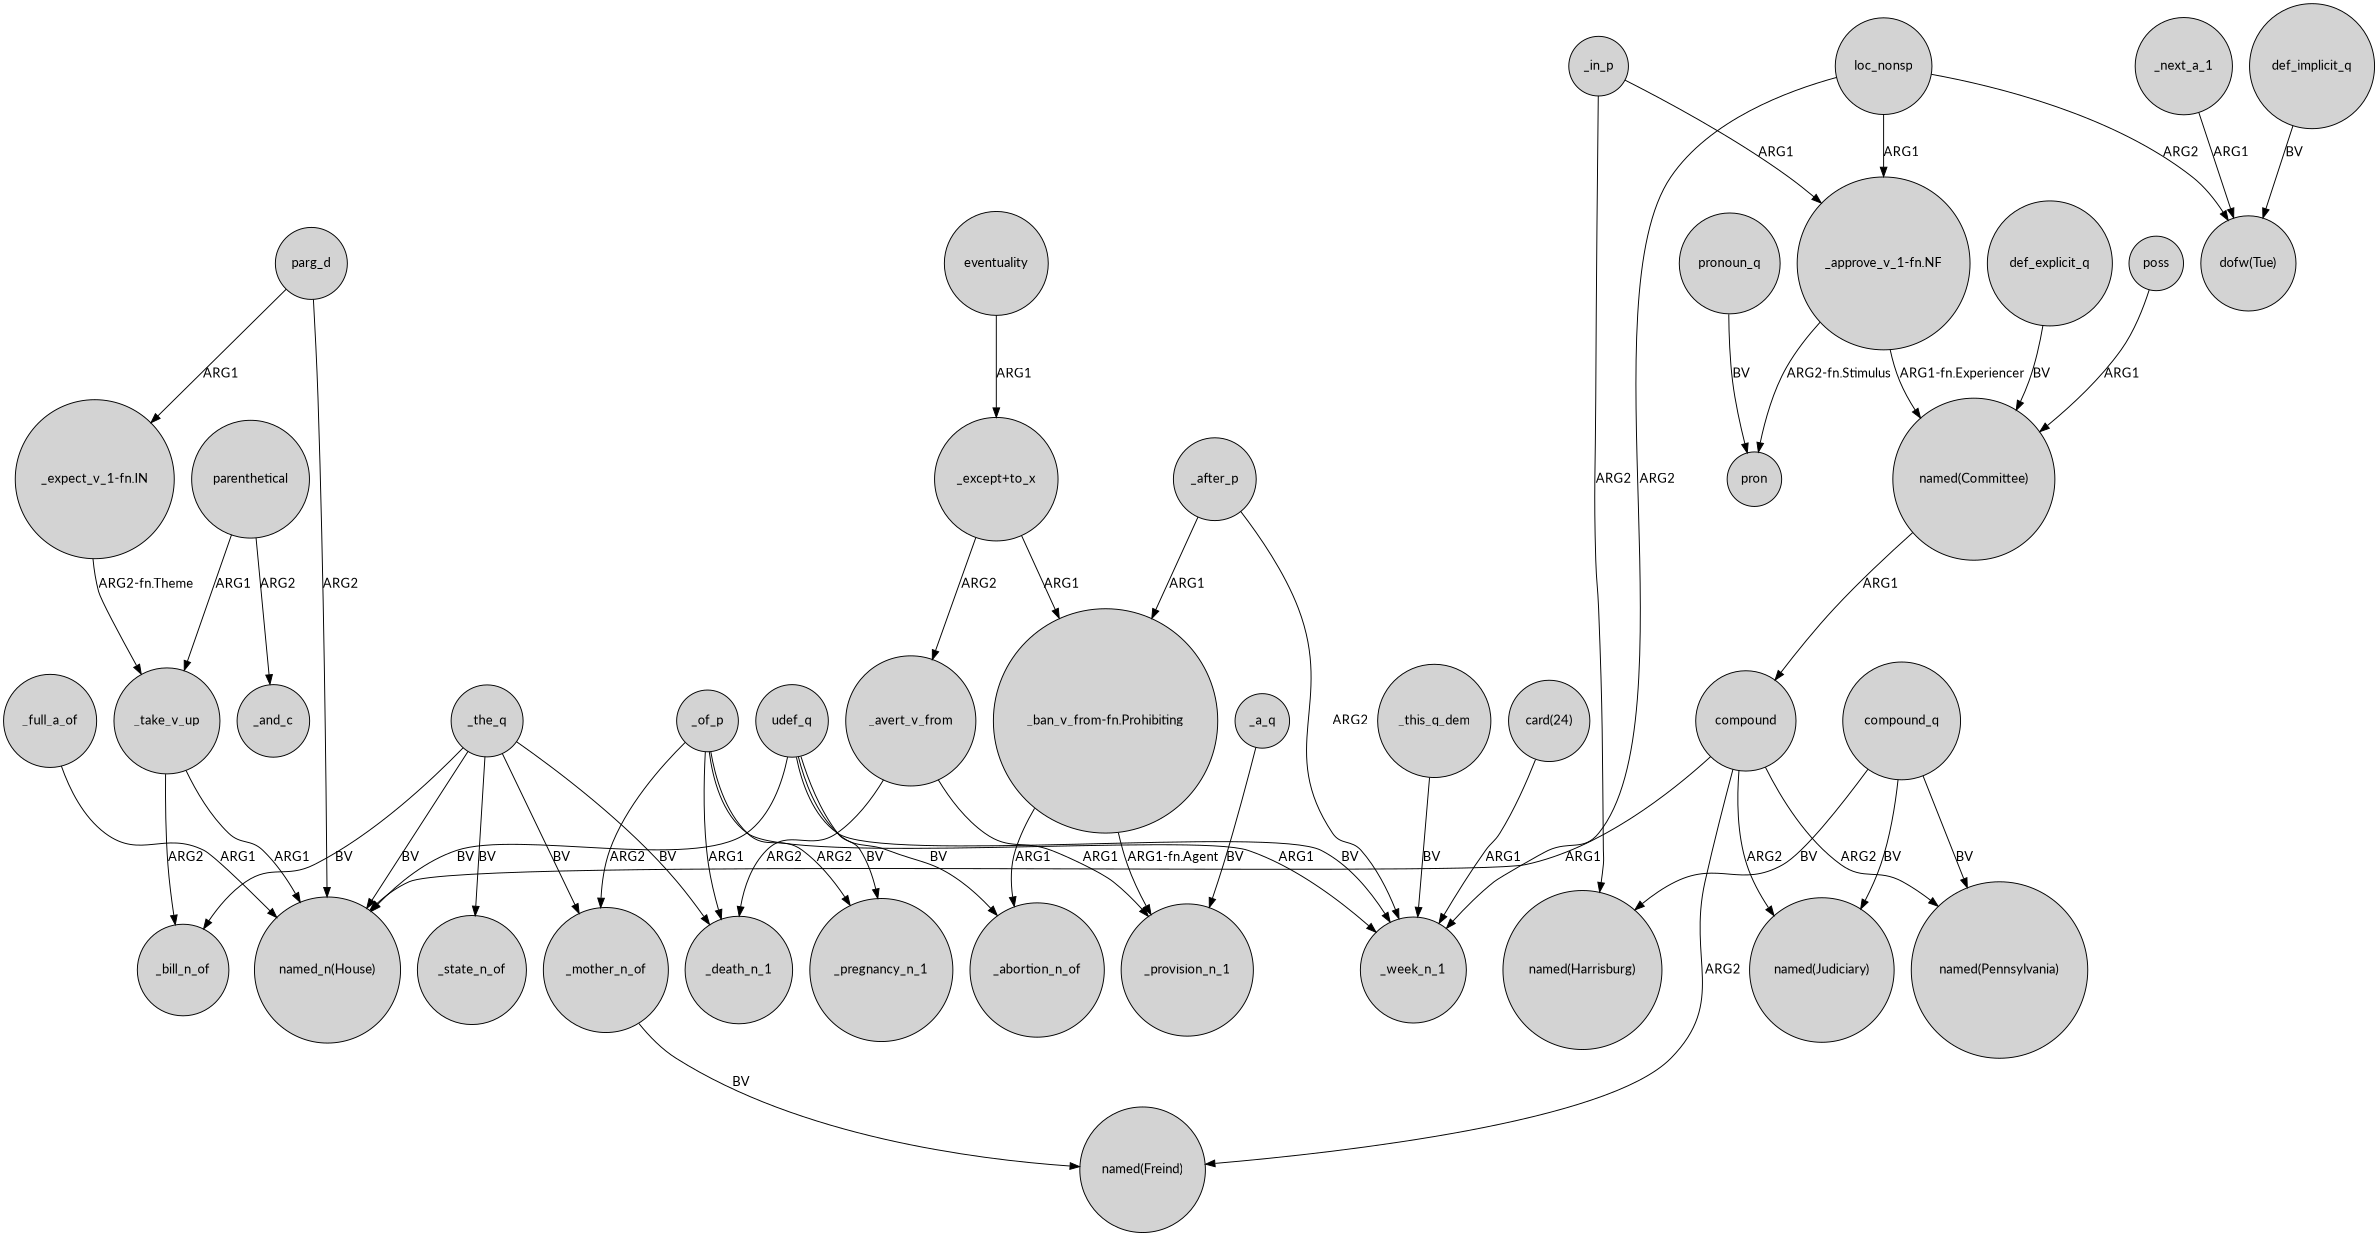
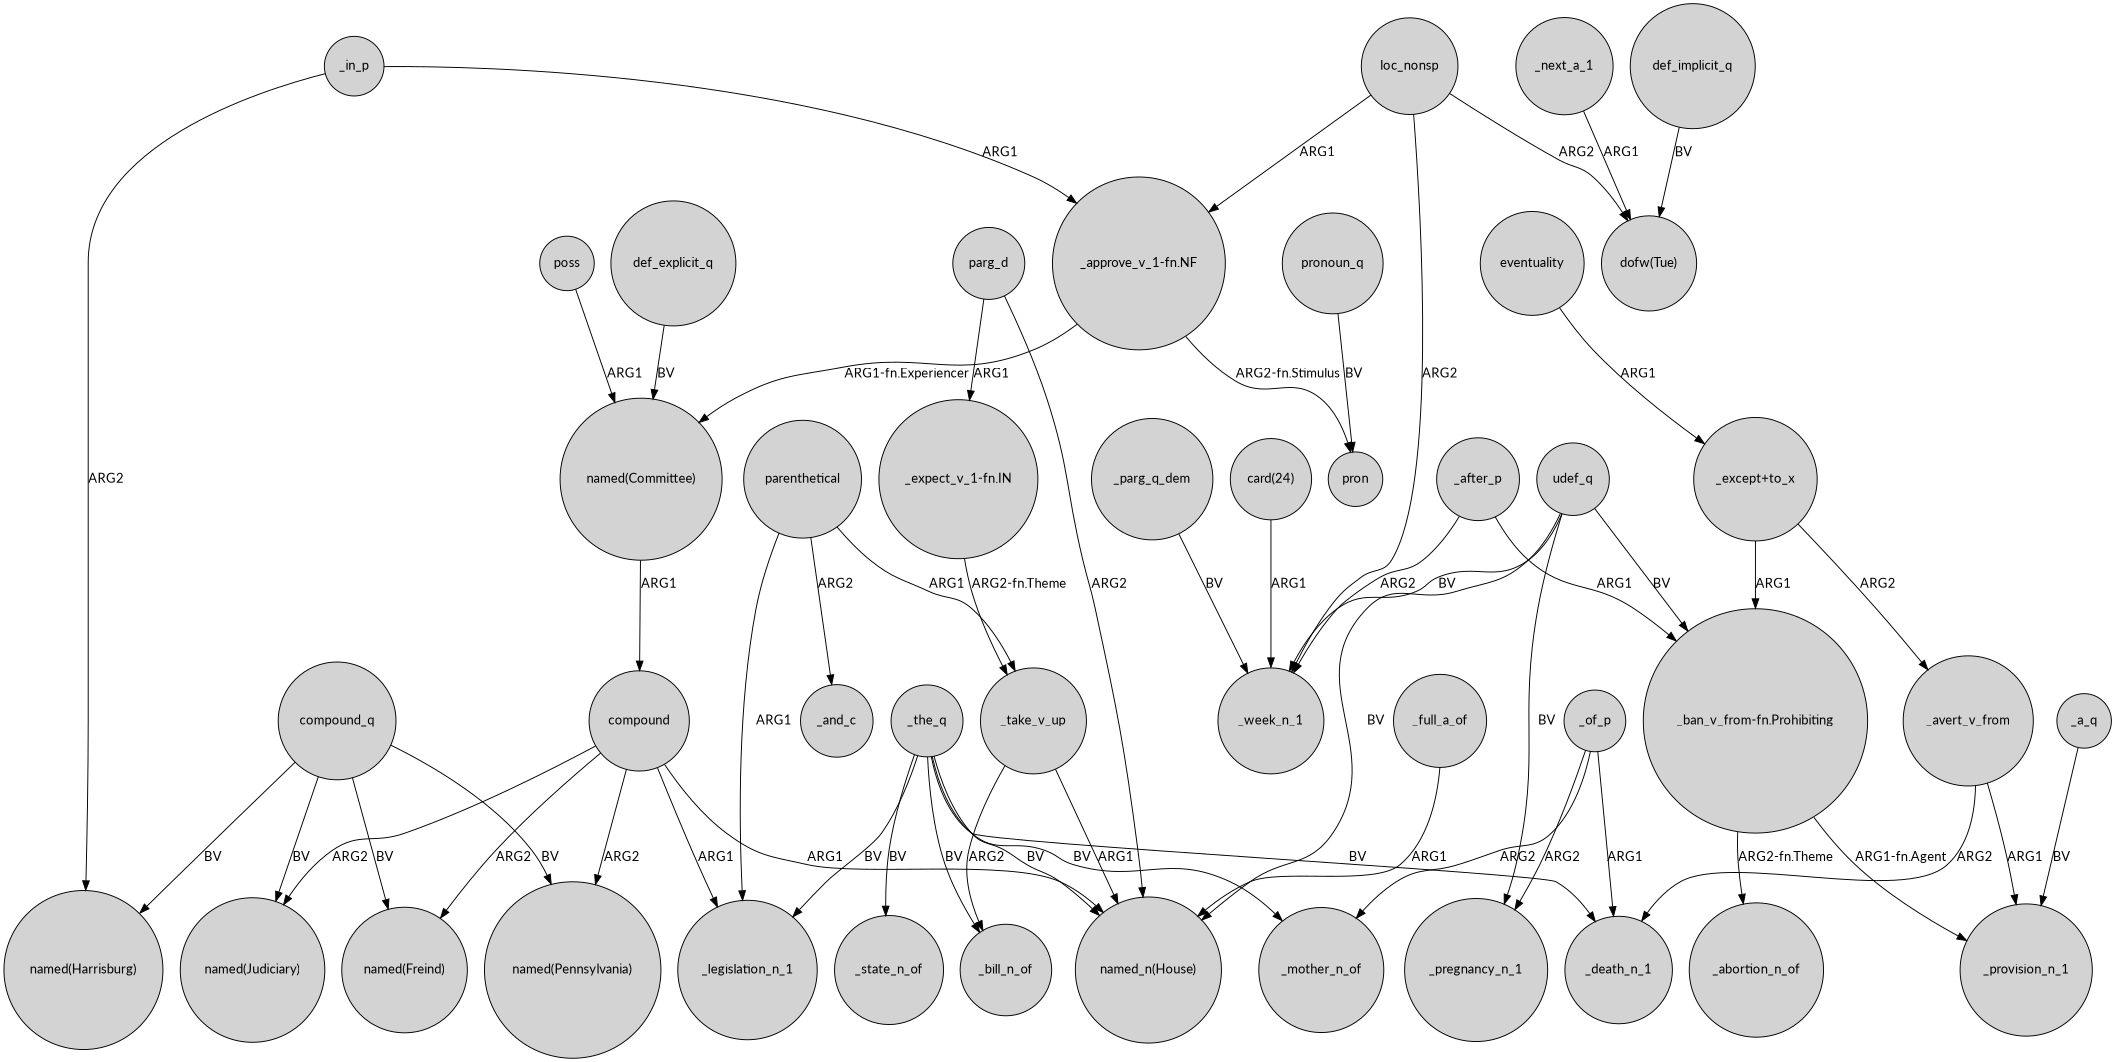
node "_this_q_dem": label "_this_q_dem" -> "_parg_q_dem"
edge "_of_p" -> "_week_n_1": removed, label "ARG1"
edge "udef_q" -> "_abortion_n_of": now "udef_q" -> "_ban_v_from-fn.Prohibiting"
edge "_ban_v_from-fn.Prohibiting" -> "_abortion_n_of": label "ARG1" -> "ARG2-fn.Theme"
node "_legislation_n_1": added
edge "_mother_n_of" -> "named(Freind)": now "compound_q" -> "named(Freind)"
